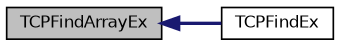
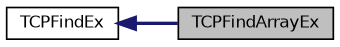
edge "TCPFindEx" -> "TCPFindArrayEx": reversed
